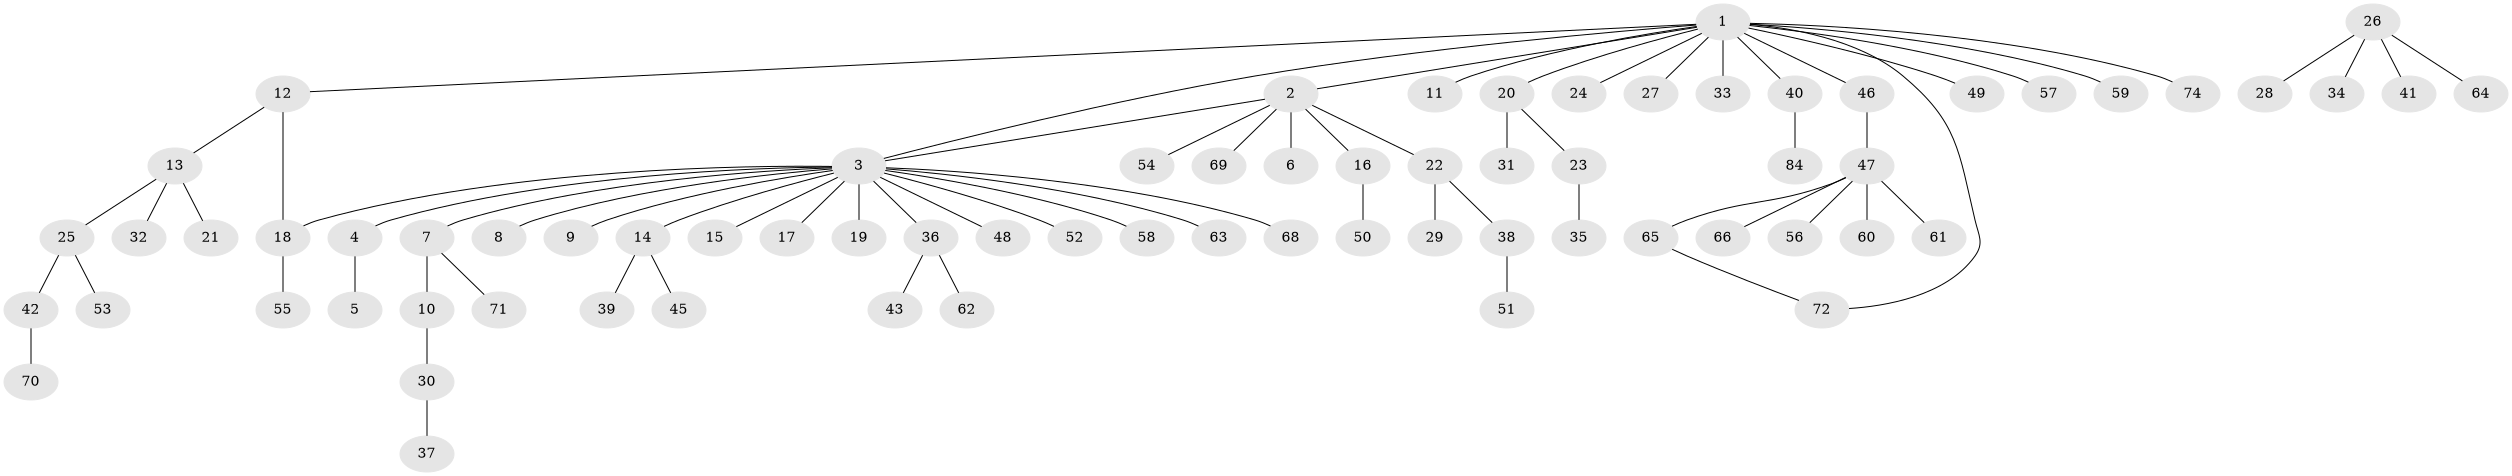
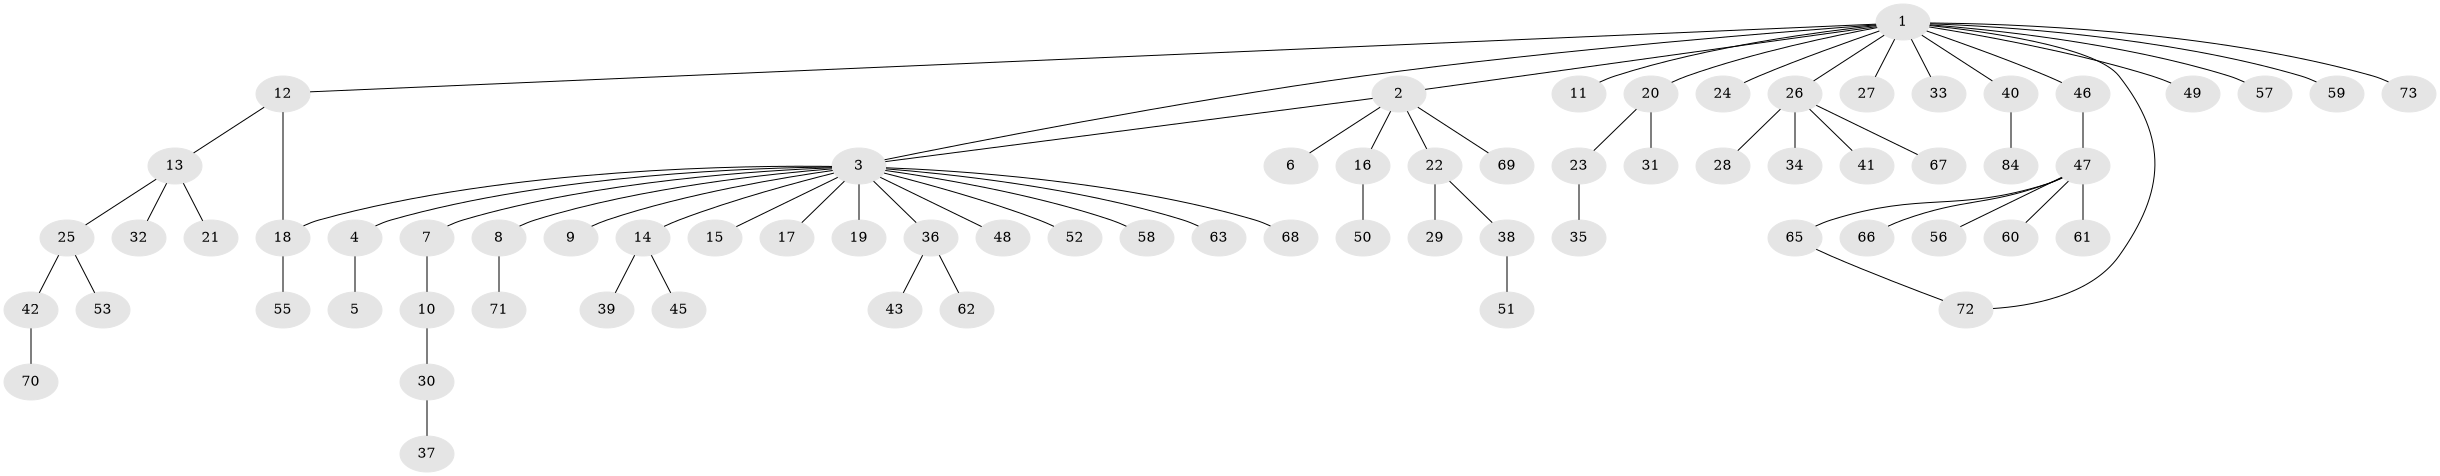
edge "1" -- "26": added
node "74": label "74" -> "73"
node "64": label "64" -> "67"
node "54": removed
edge "7" -- "71": now "8" -- "71"
